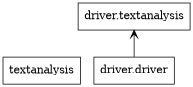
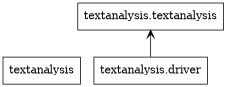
node "driver.textanalysis": label "driver.textanalysis" -> "textanalysis.textanalysis"
node "driver.driver": label "driver.driver" -> "textanalysis.driver"
